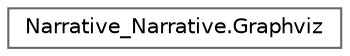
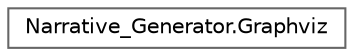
node "Narrative_Narrative.Graphviz": label "Narrative_Narrative.Graphviz" -> "Narrative_Generator.Graphviz"
